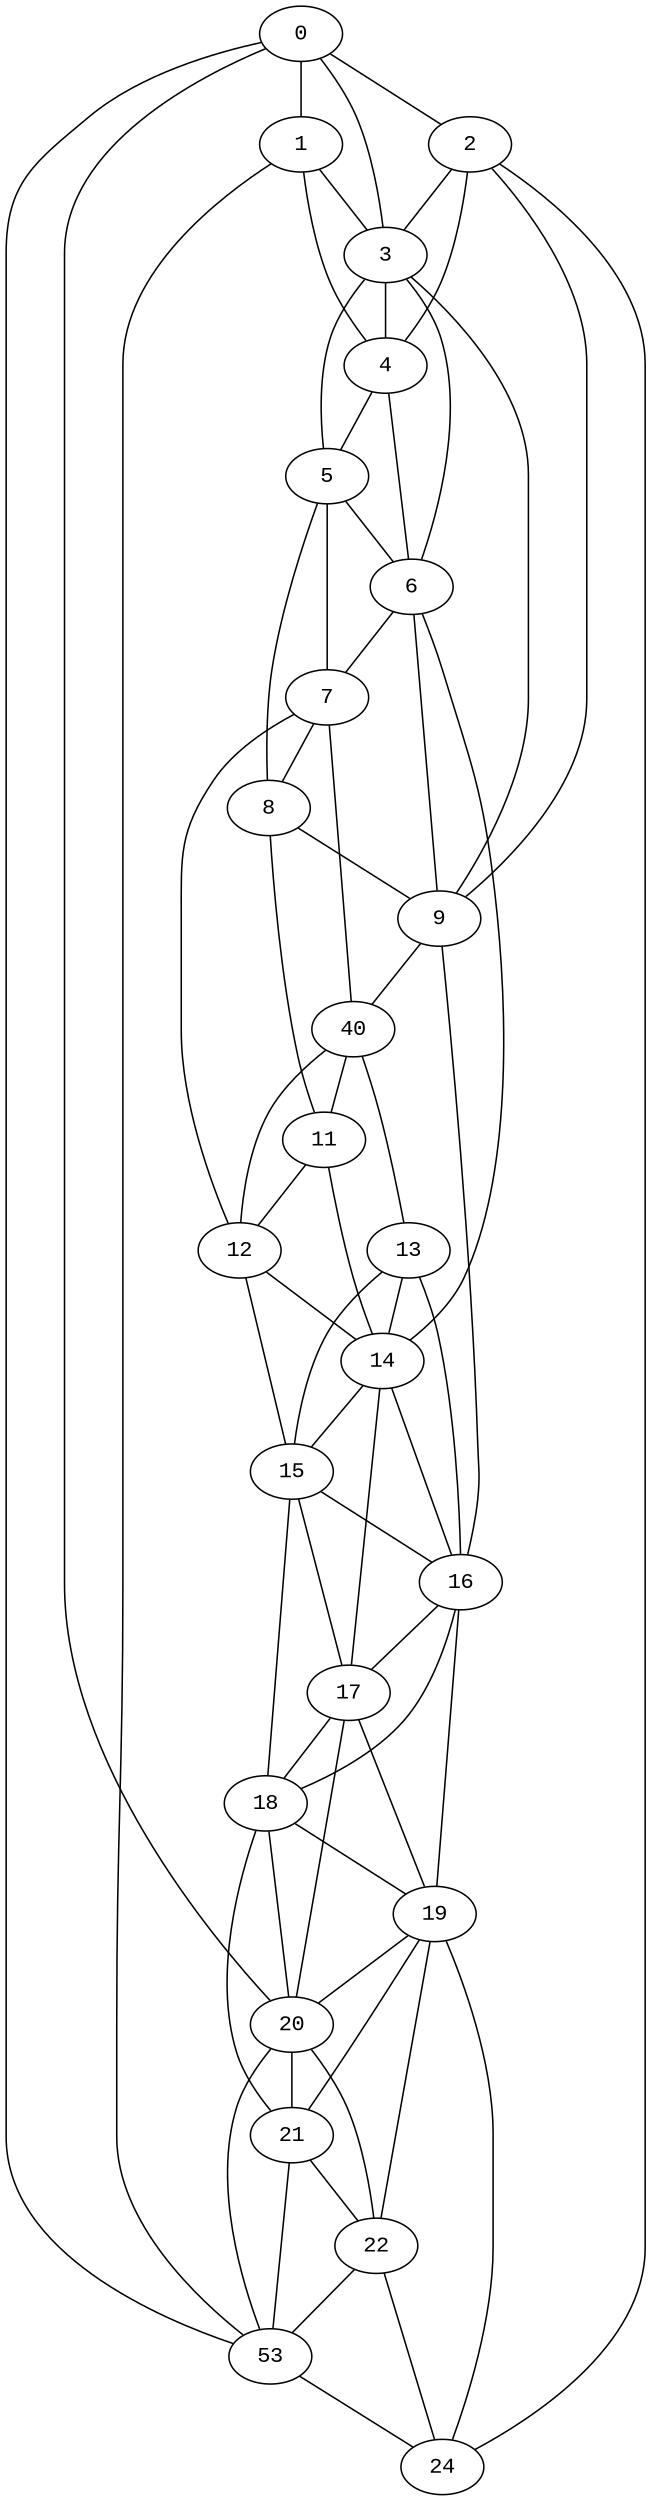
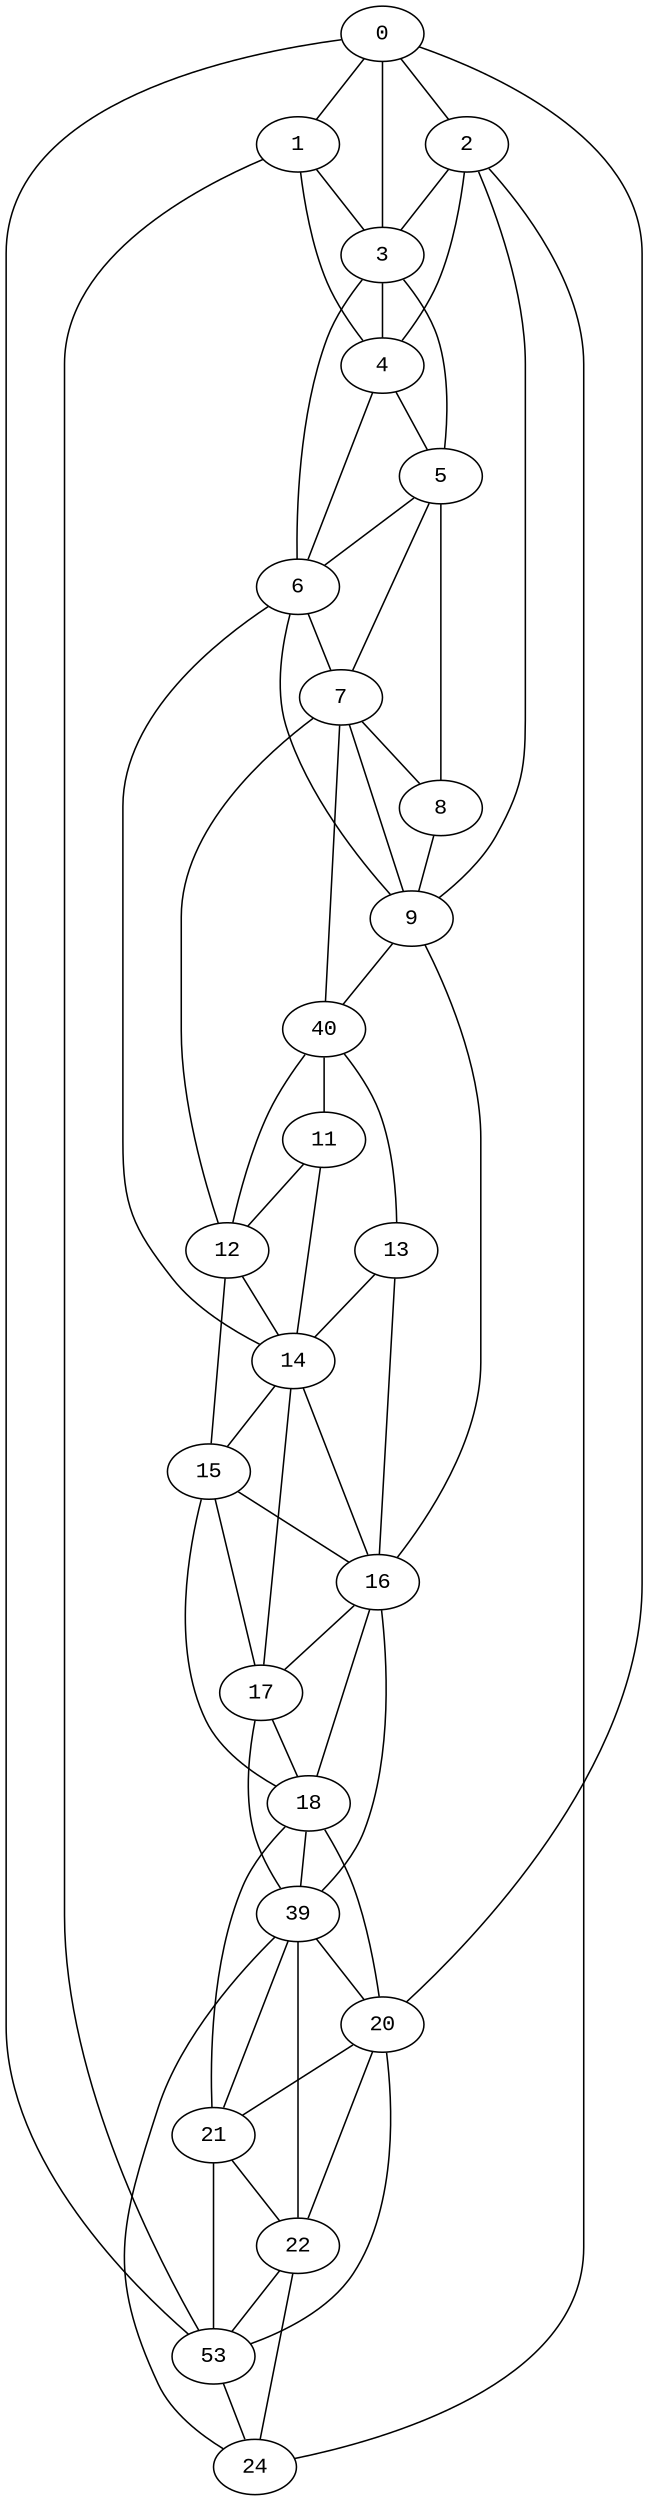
edge "3" -- "9": now "7" -- "9"
edge "8" -- "11": removed
edge "13" -- "15": removed
edge "17" -- "20": removed
node "19": label "19" -> "39"
